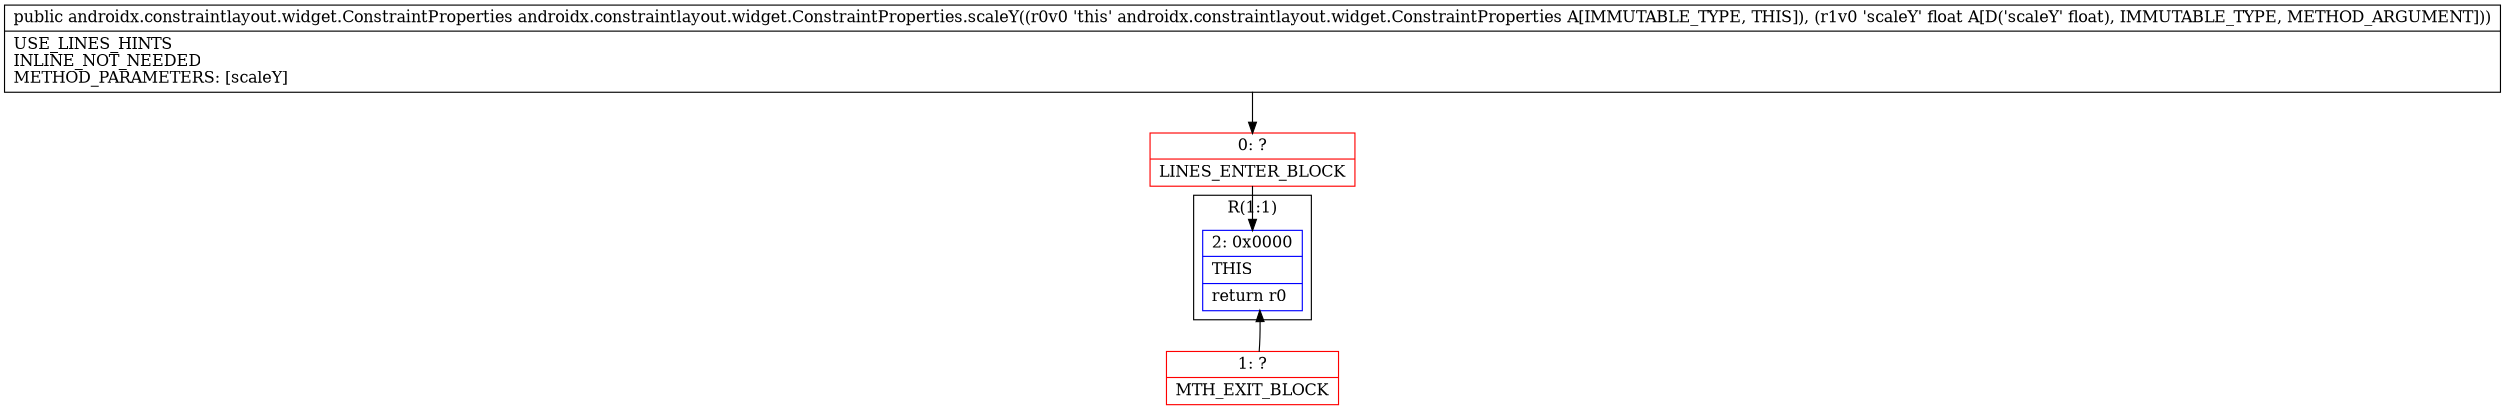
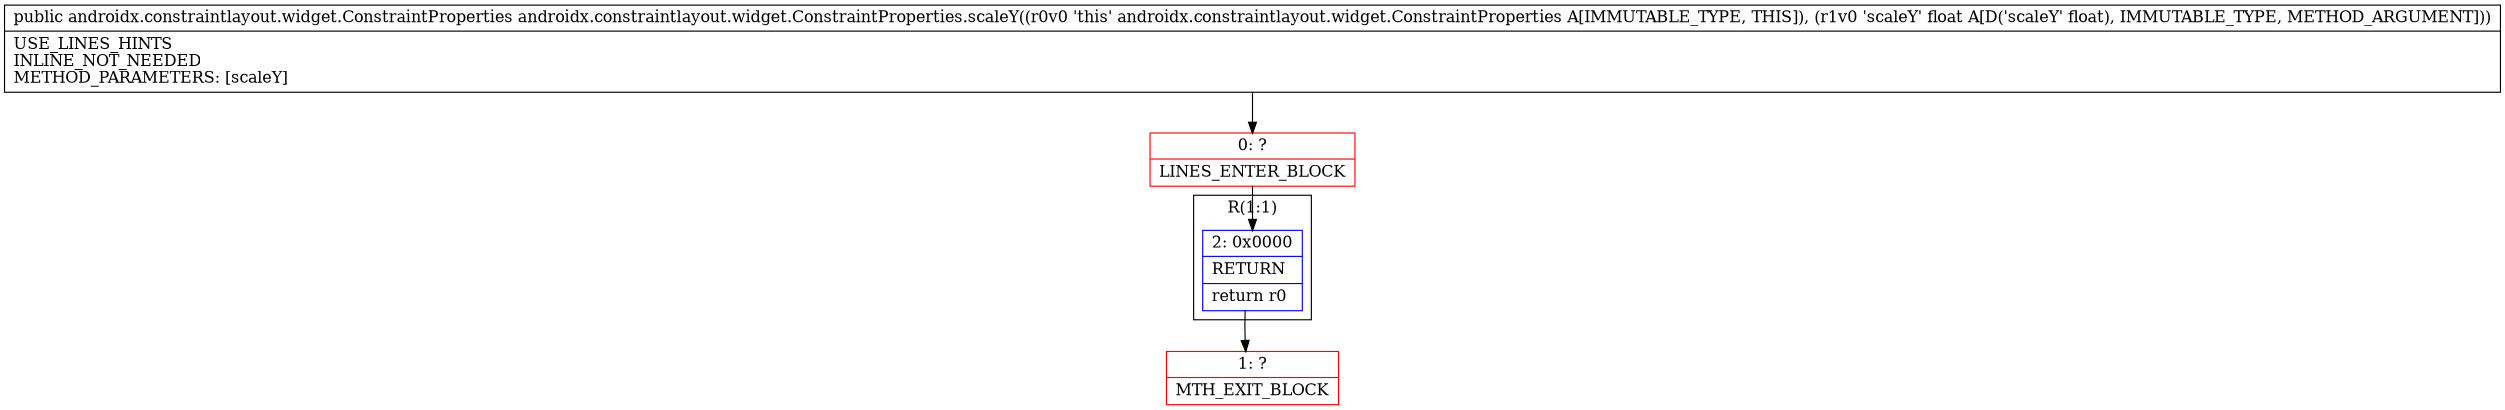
node "2: 0x0000": text "THIS" -> "RETURN"
edge "1: ?" -> "2: 0x0000": reversed
